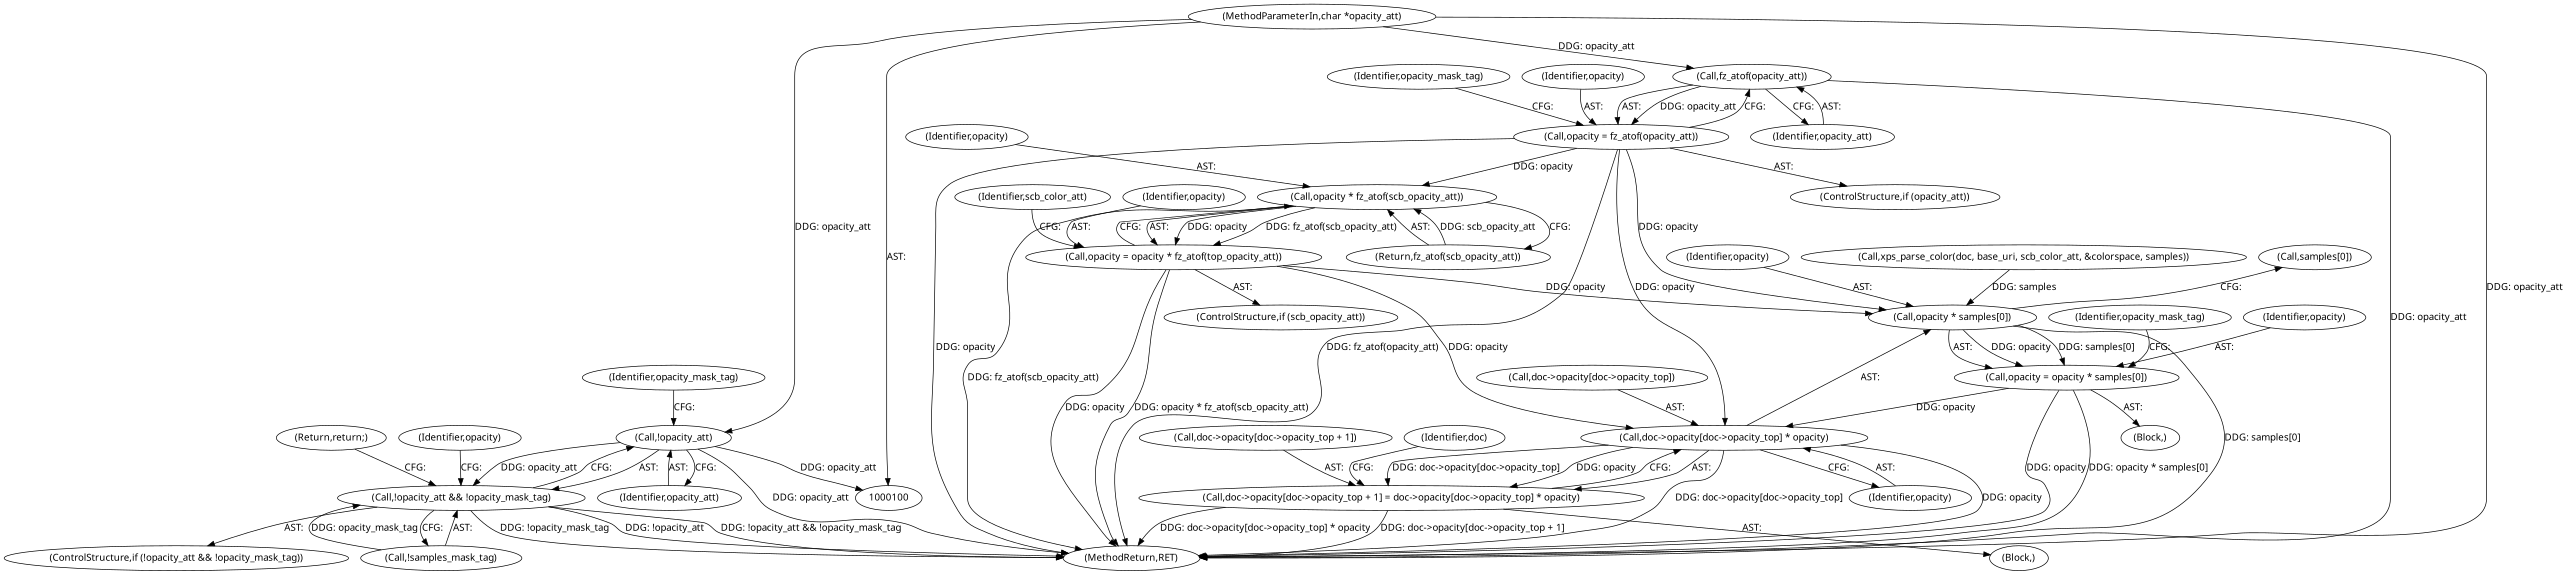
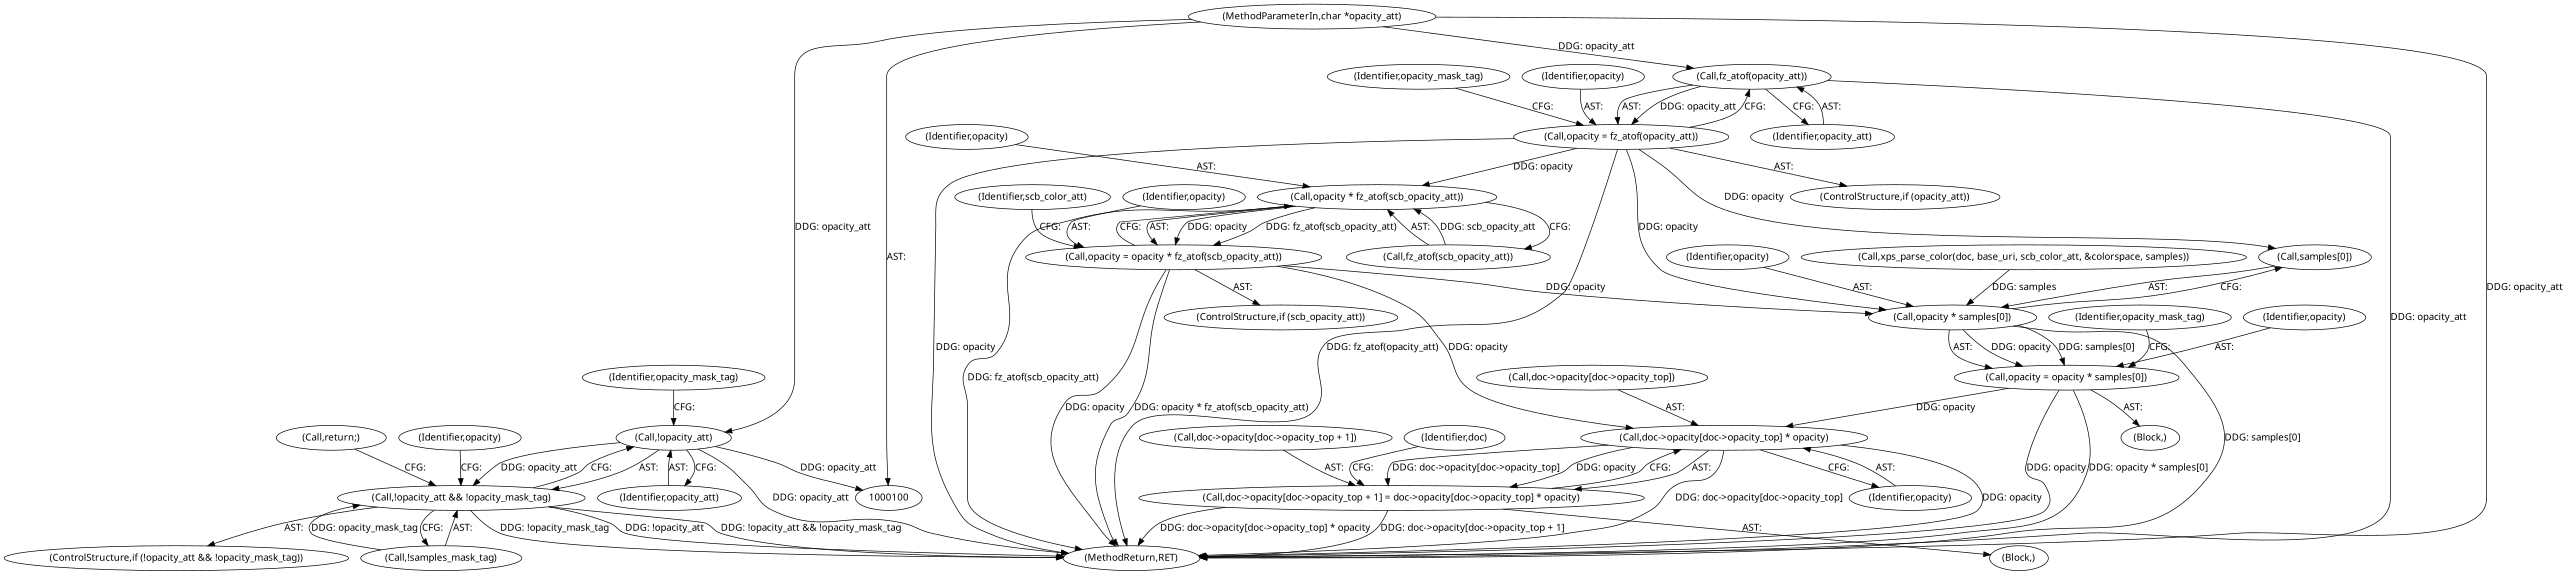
node "(Call,opacity = opacity * fz_atof(top_opacity_att))": label "(Call,opacity = opacity * fz_atof(top_opacity_att))" -> "(Call,opacity = opacity * fz_atof(scb_opacity_att))"
node "(Return,fz_atof(scb_opacity_att))": label "(Return,fz_atof(scb_opacity_att))" -> "(Call,fz_atof(scb_opacity_att))"
edge "(Call,opacity = fz_atof(opacity_att))" -> "(Call,doc->opacity[doc->opacity_top] * opacity)": now "(Call,opacity = fz_atof(opacity_att))" -> "(Call,samples[0])"
edge "(Call,doc->opacity[doc->opacity_top] * opacity)" -> "(Call,opacity * samples[0])": now "(Call,samples[0])" -> "(Call,opacity * samples[0])"
node "(Return,return;)": label "(Return,return;)" -> "(Call,return;)"
